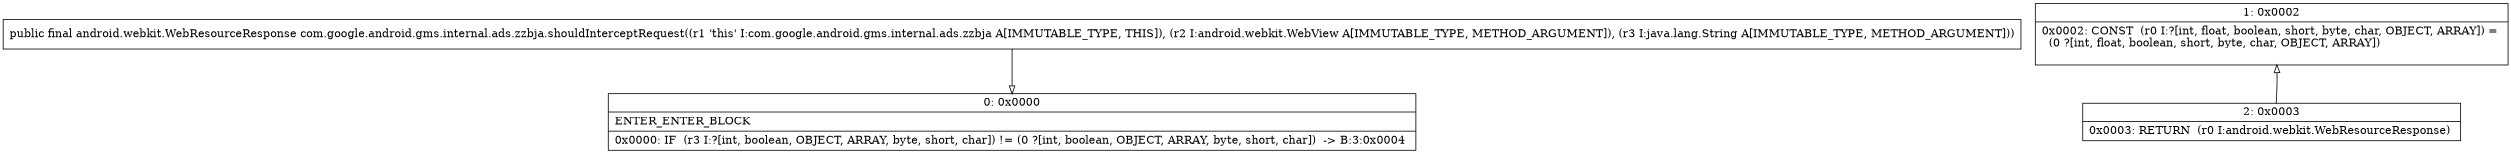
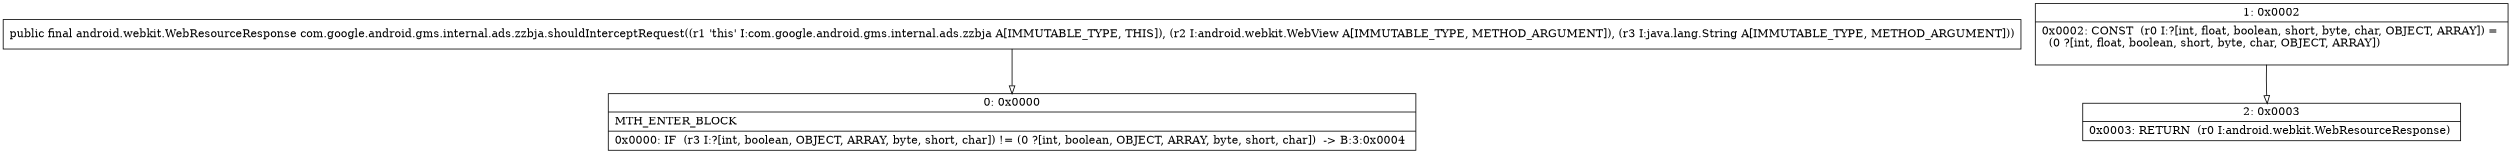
edge "2: 0x0003" -> "1: 0x0002": reversed
node "0: 0x0000": text "ENTER_ENTER_BLOCK" -> "MTH_ENTER_BLOCK"
